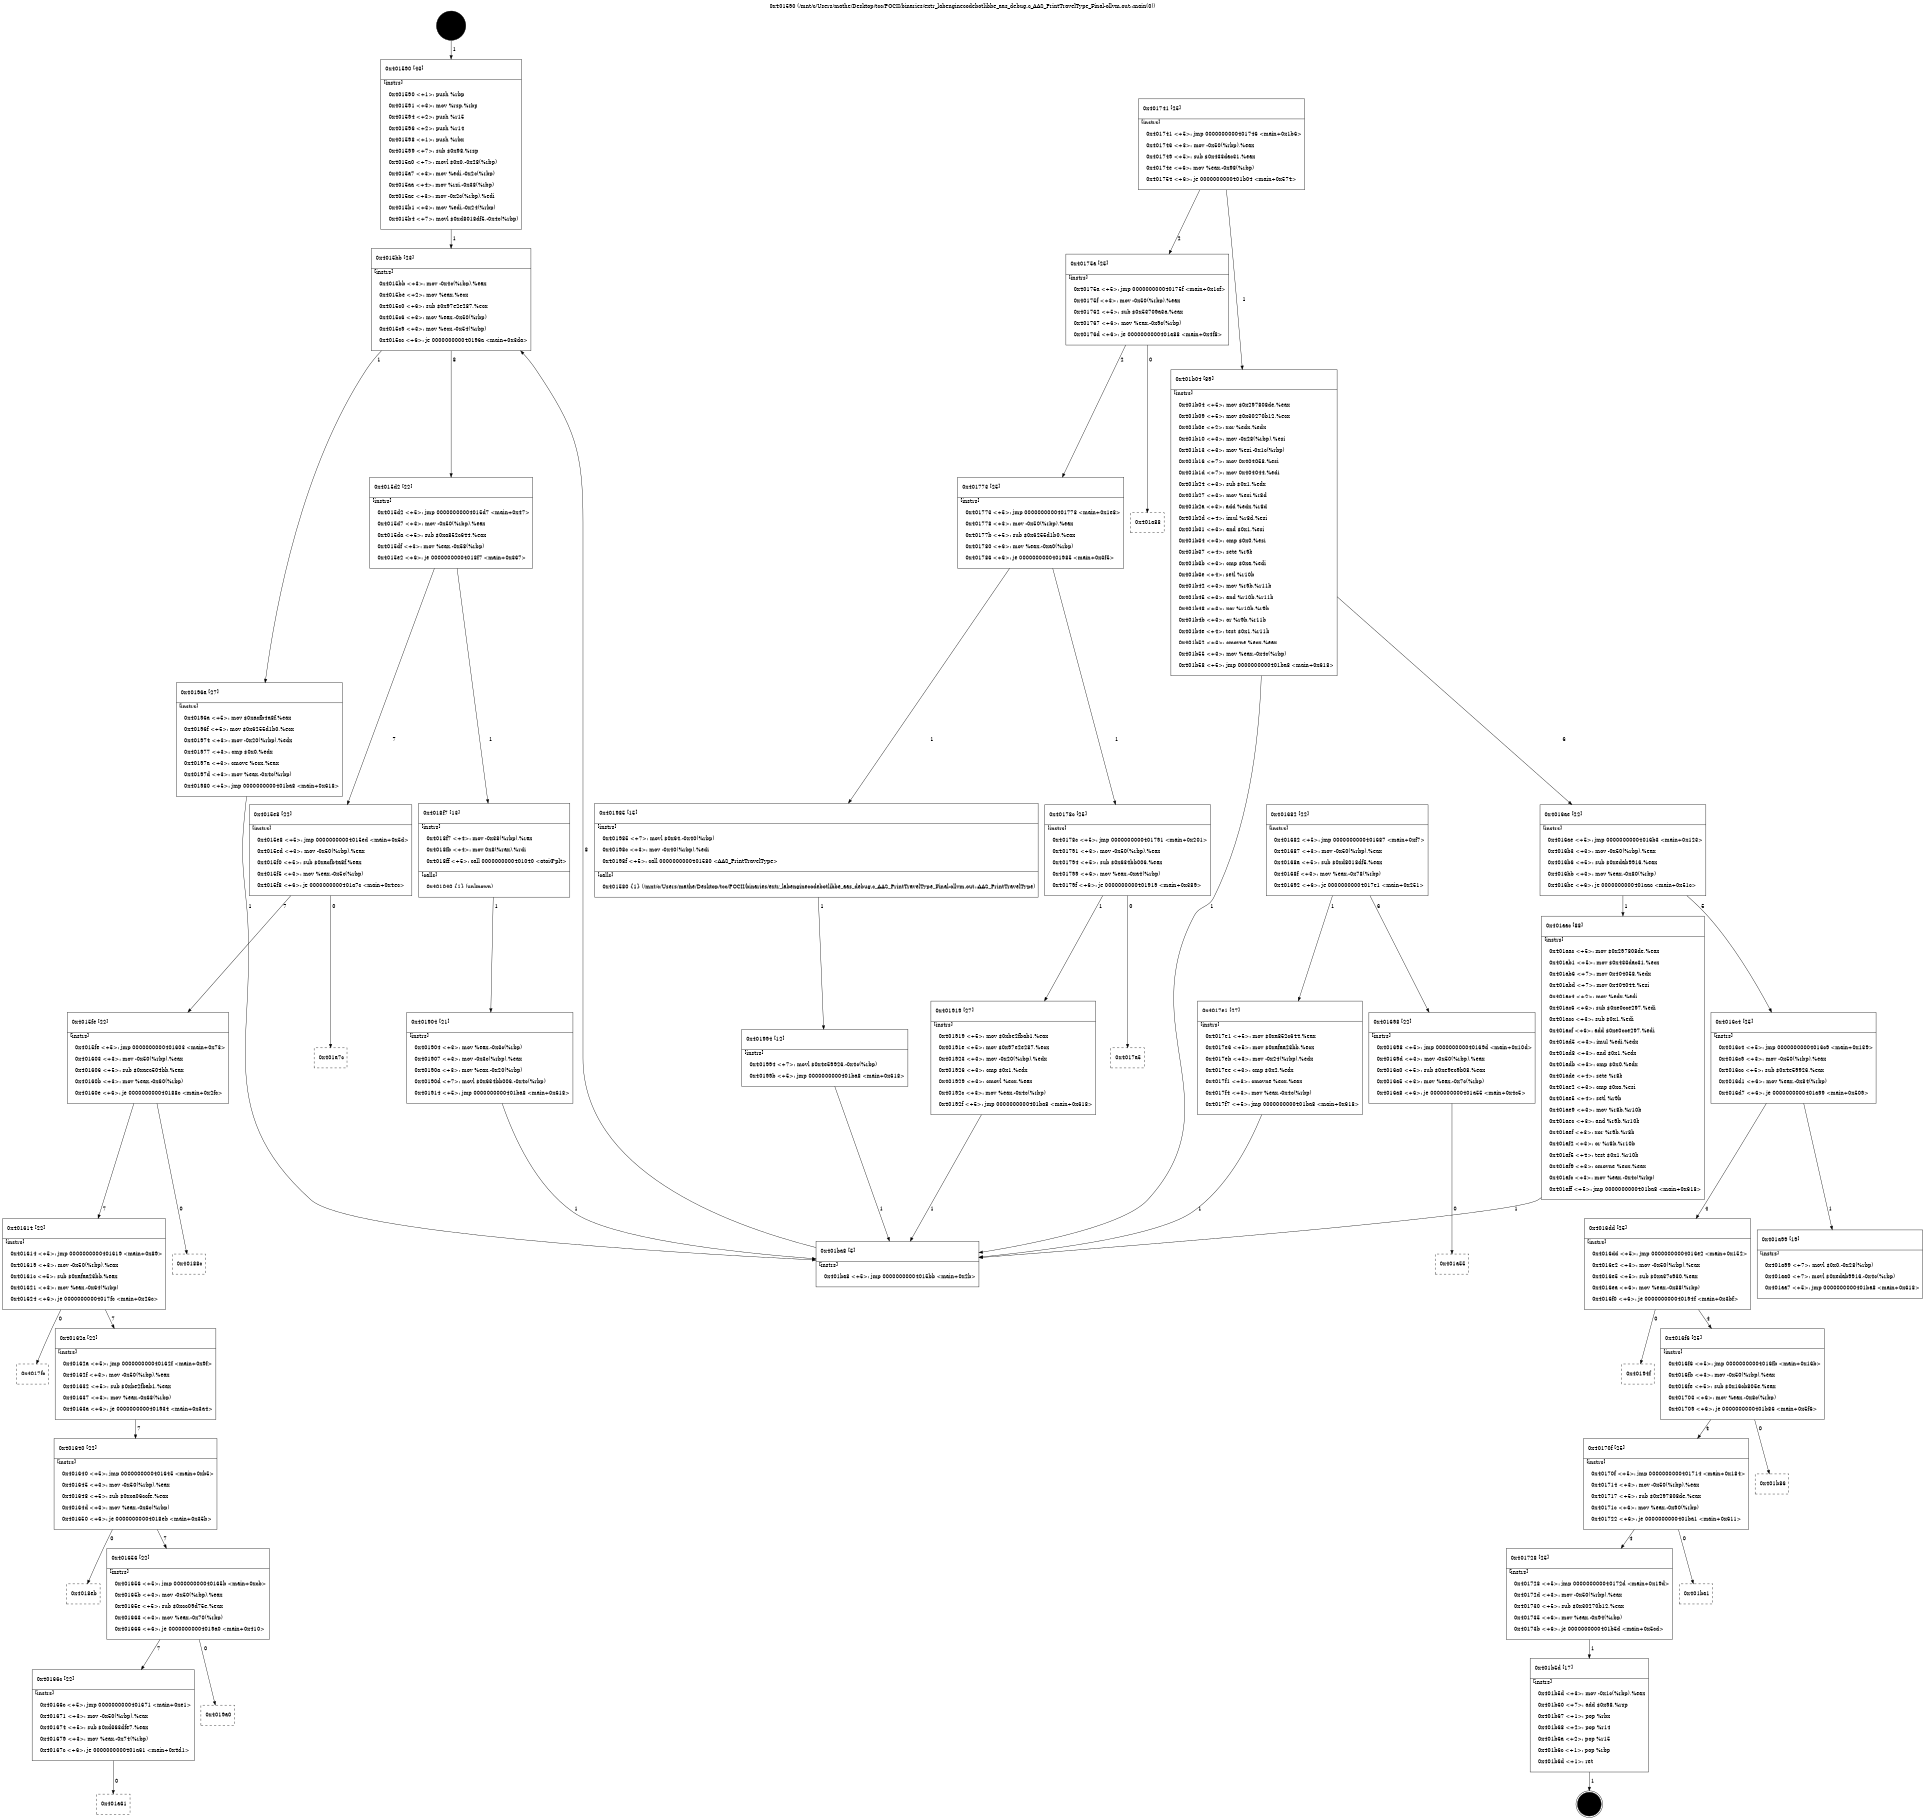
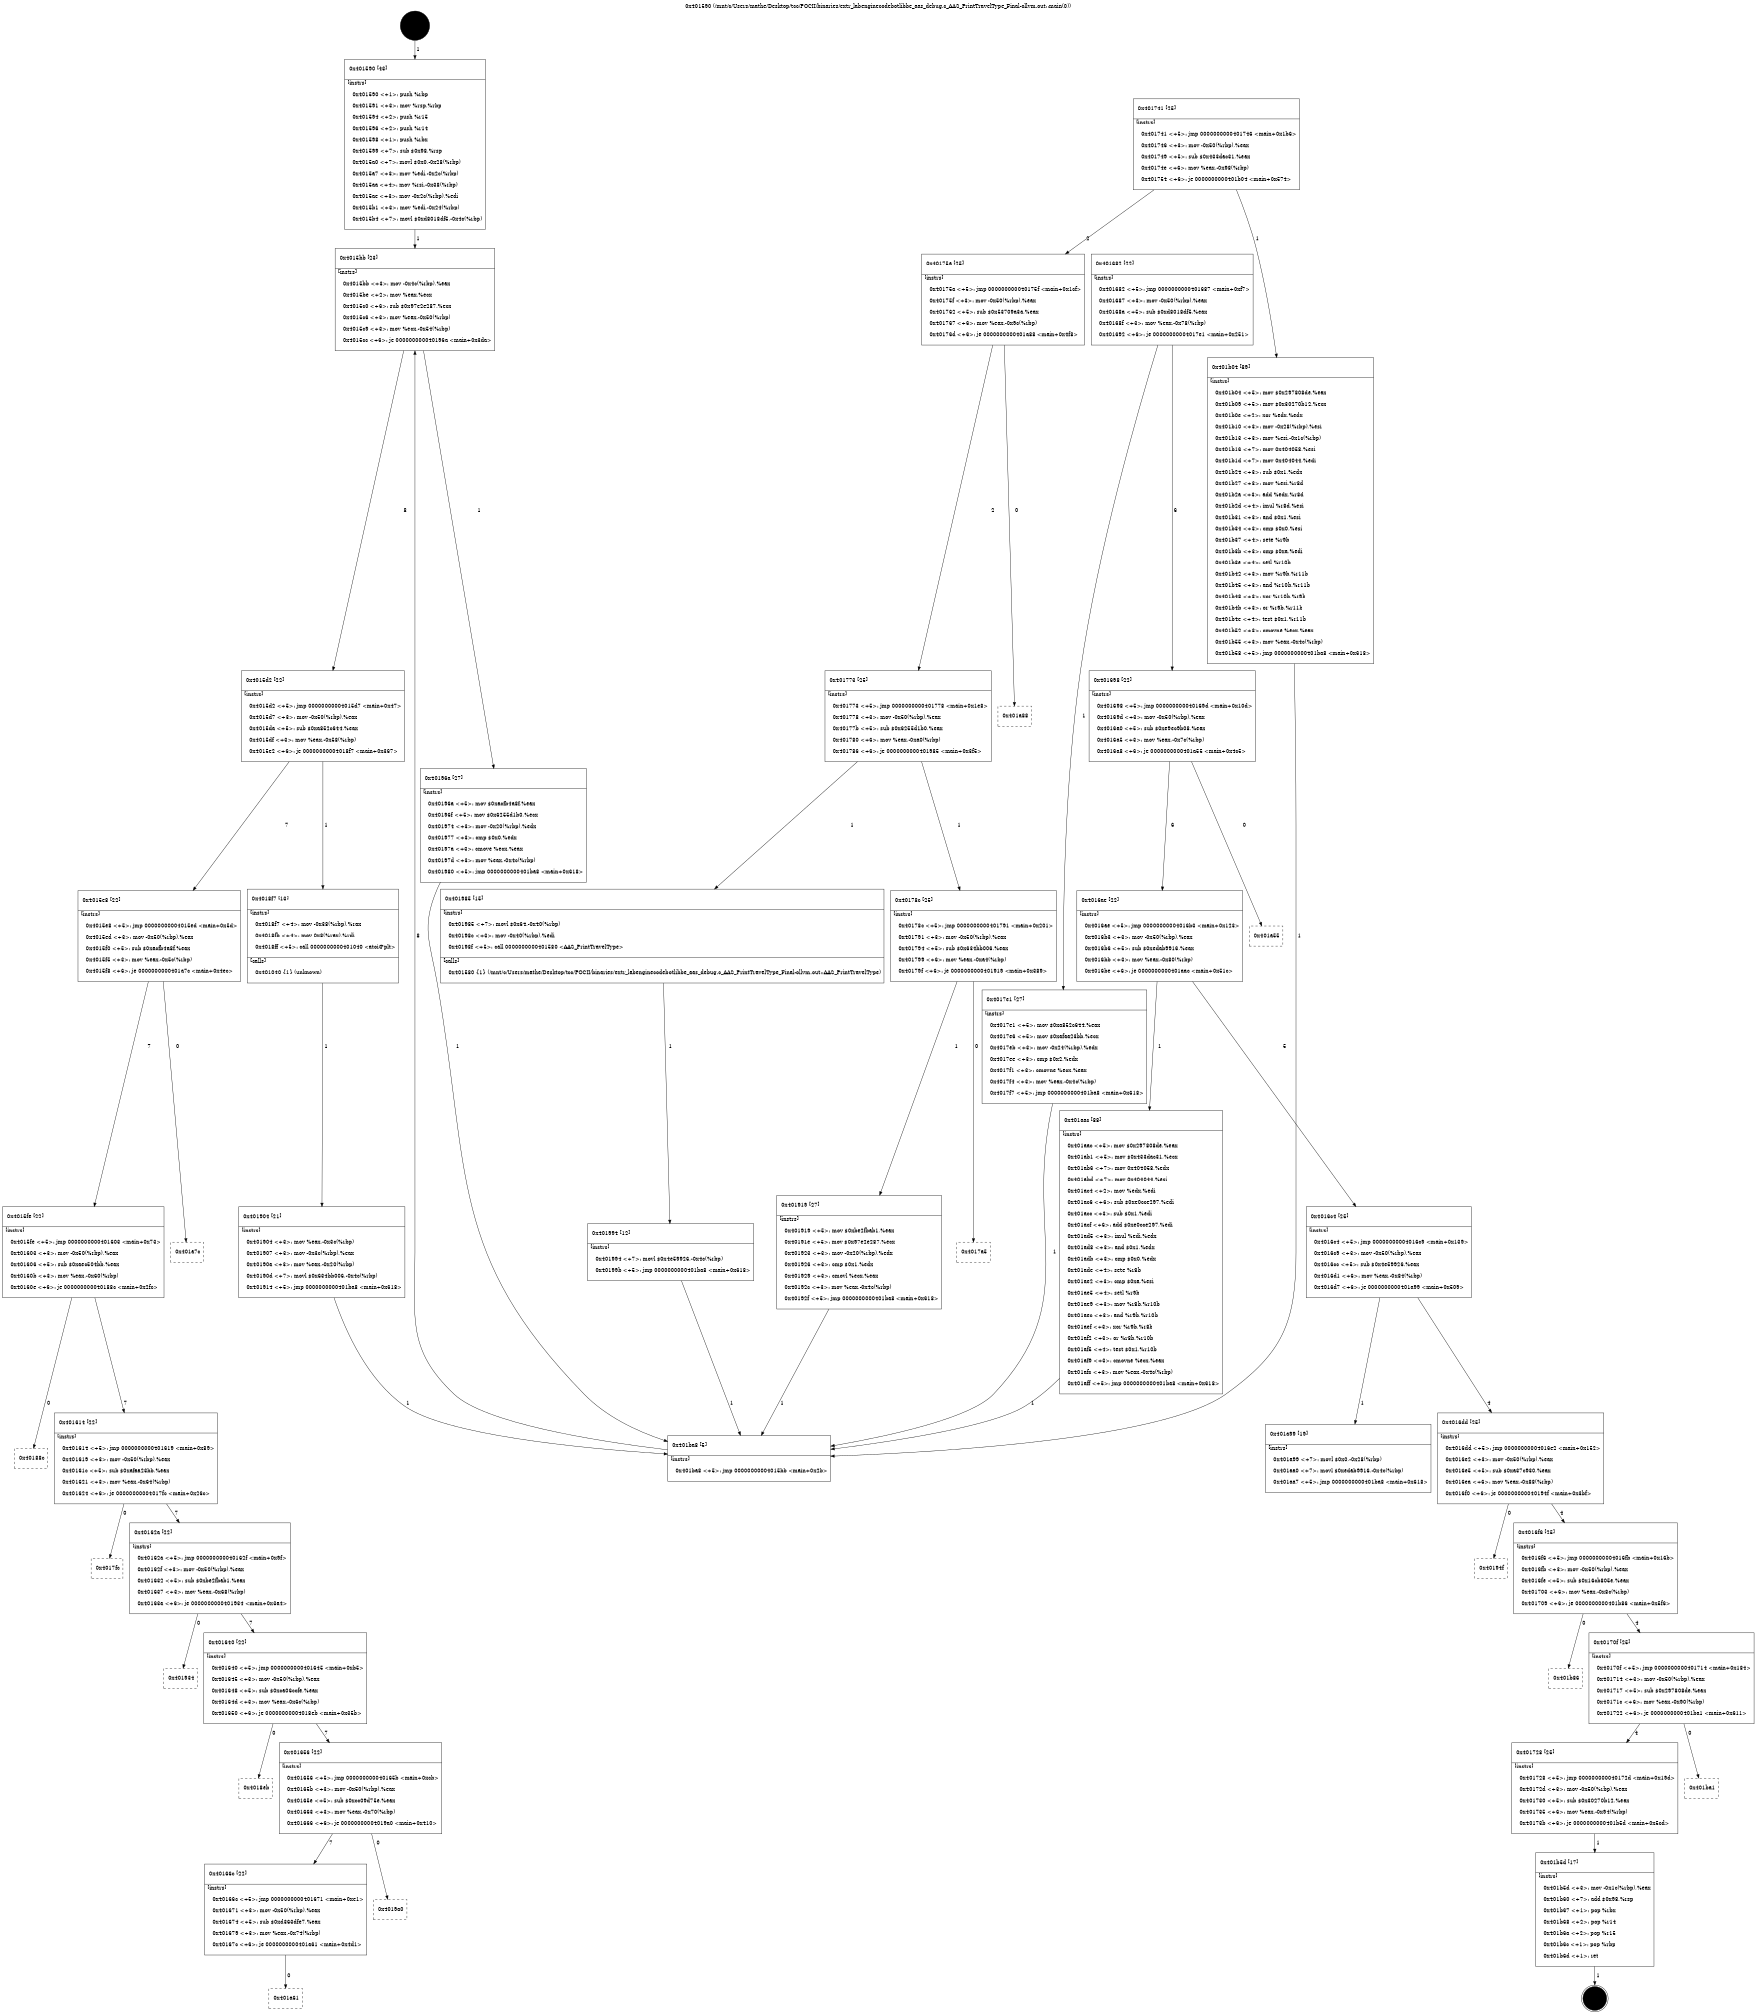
edge "0x401b04 [89]" -> "0x4016ae [22]": now "0x401698 [22]" -> "0x4016ae [22]"
node "0x401934": added
